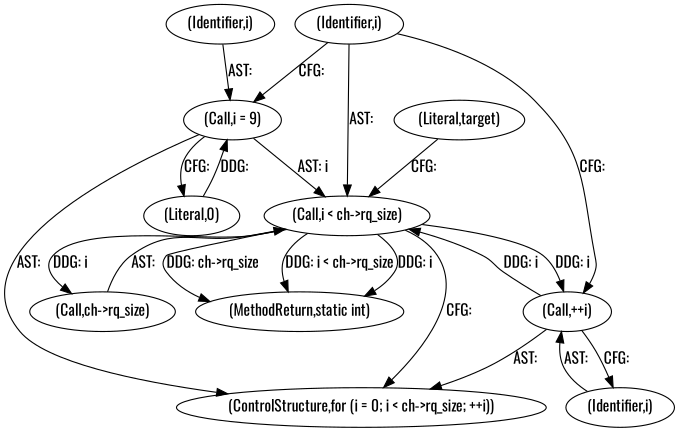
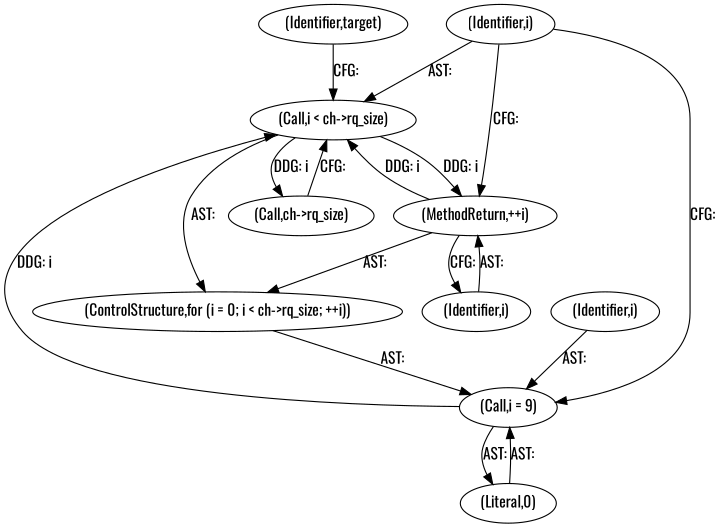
node "(Literal,target)": label "(Literal,target)" -> "(Identifier,target)"
edge "(Call,i = 9)" -> "(Literal,0)": label "CFG: " -> "AST: "
edge "(Literal,0)" -> "(Call,i = 9)": label "DDG: " -> "AST: "
edge "(Call,i = 9)" -> "(Call,i < ch->rq_size)": label "AST: i" -> "DDG: i"
edge "(Call,ch->rq_size)" -> "(Call,i < ch->rq_size)": label "AST: " -> "CFG: "
edge "(Call,i = 9)" -> "(ControlStructure,for (i = 0; i < ch->rq_size; ++i))": reversed
node "(MethodReturn,static int)": removed
edge "(Call,i < ch->rq_size)" -> "(ControlStructure,for (i = 0; i < ch->rq_size; ++i))": label "CFG: " -> "AST: "
node "(Call,++i)": label "(Call,++i)" -> "(MethodReturn,++i)"
